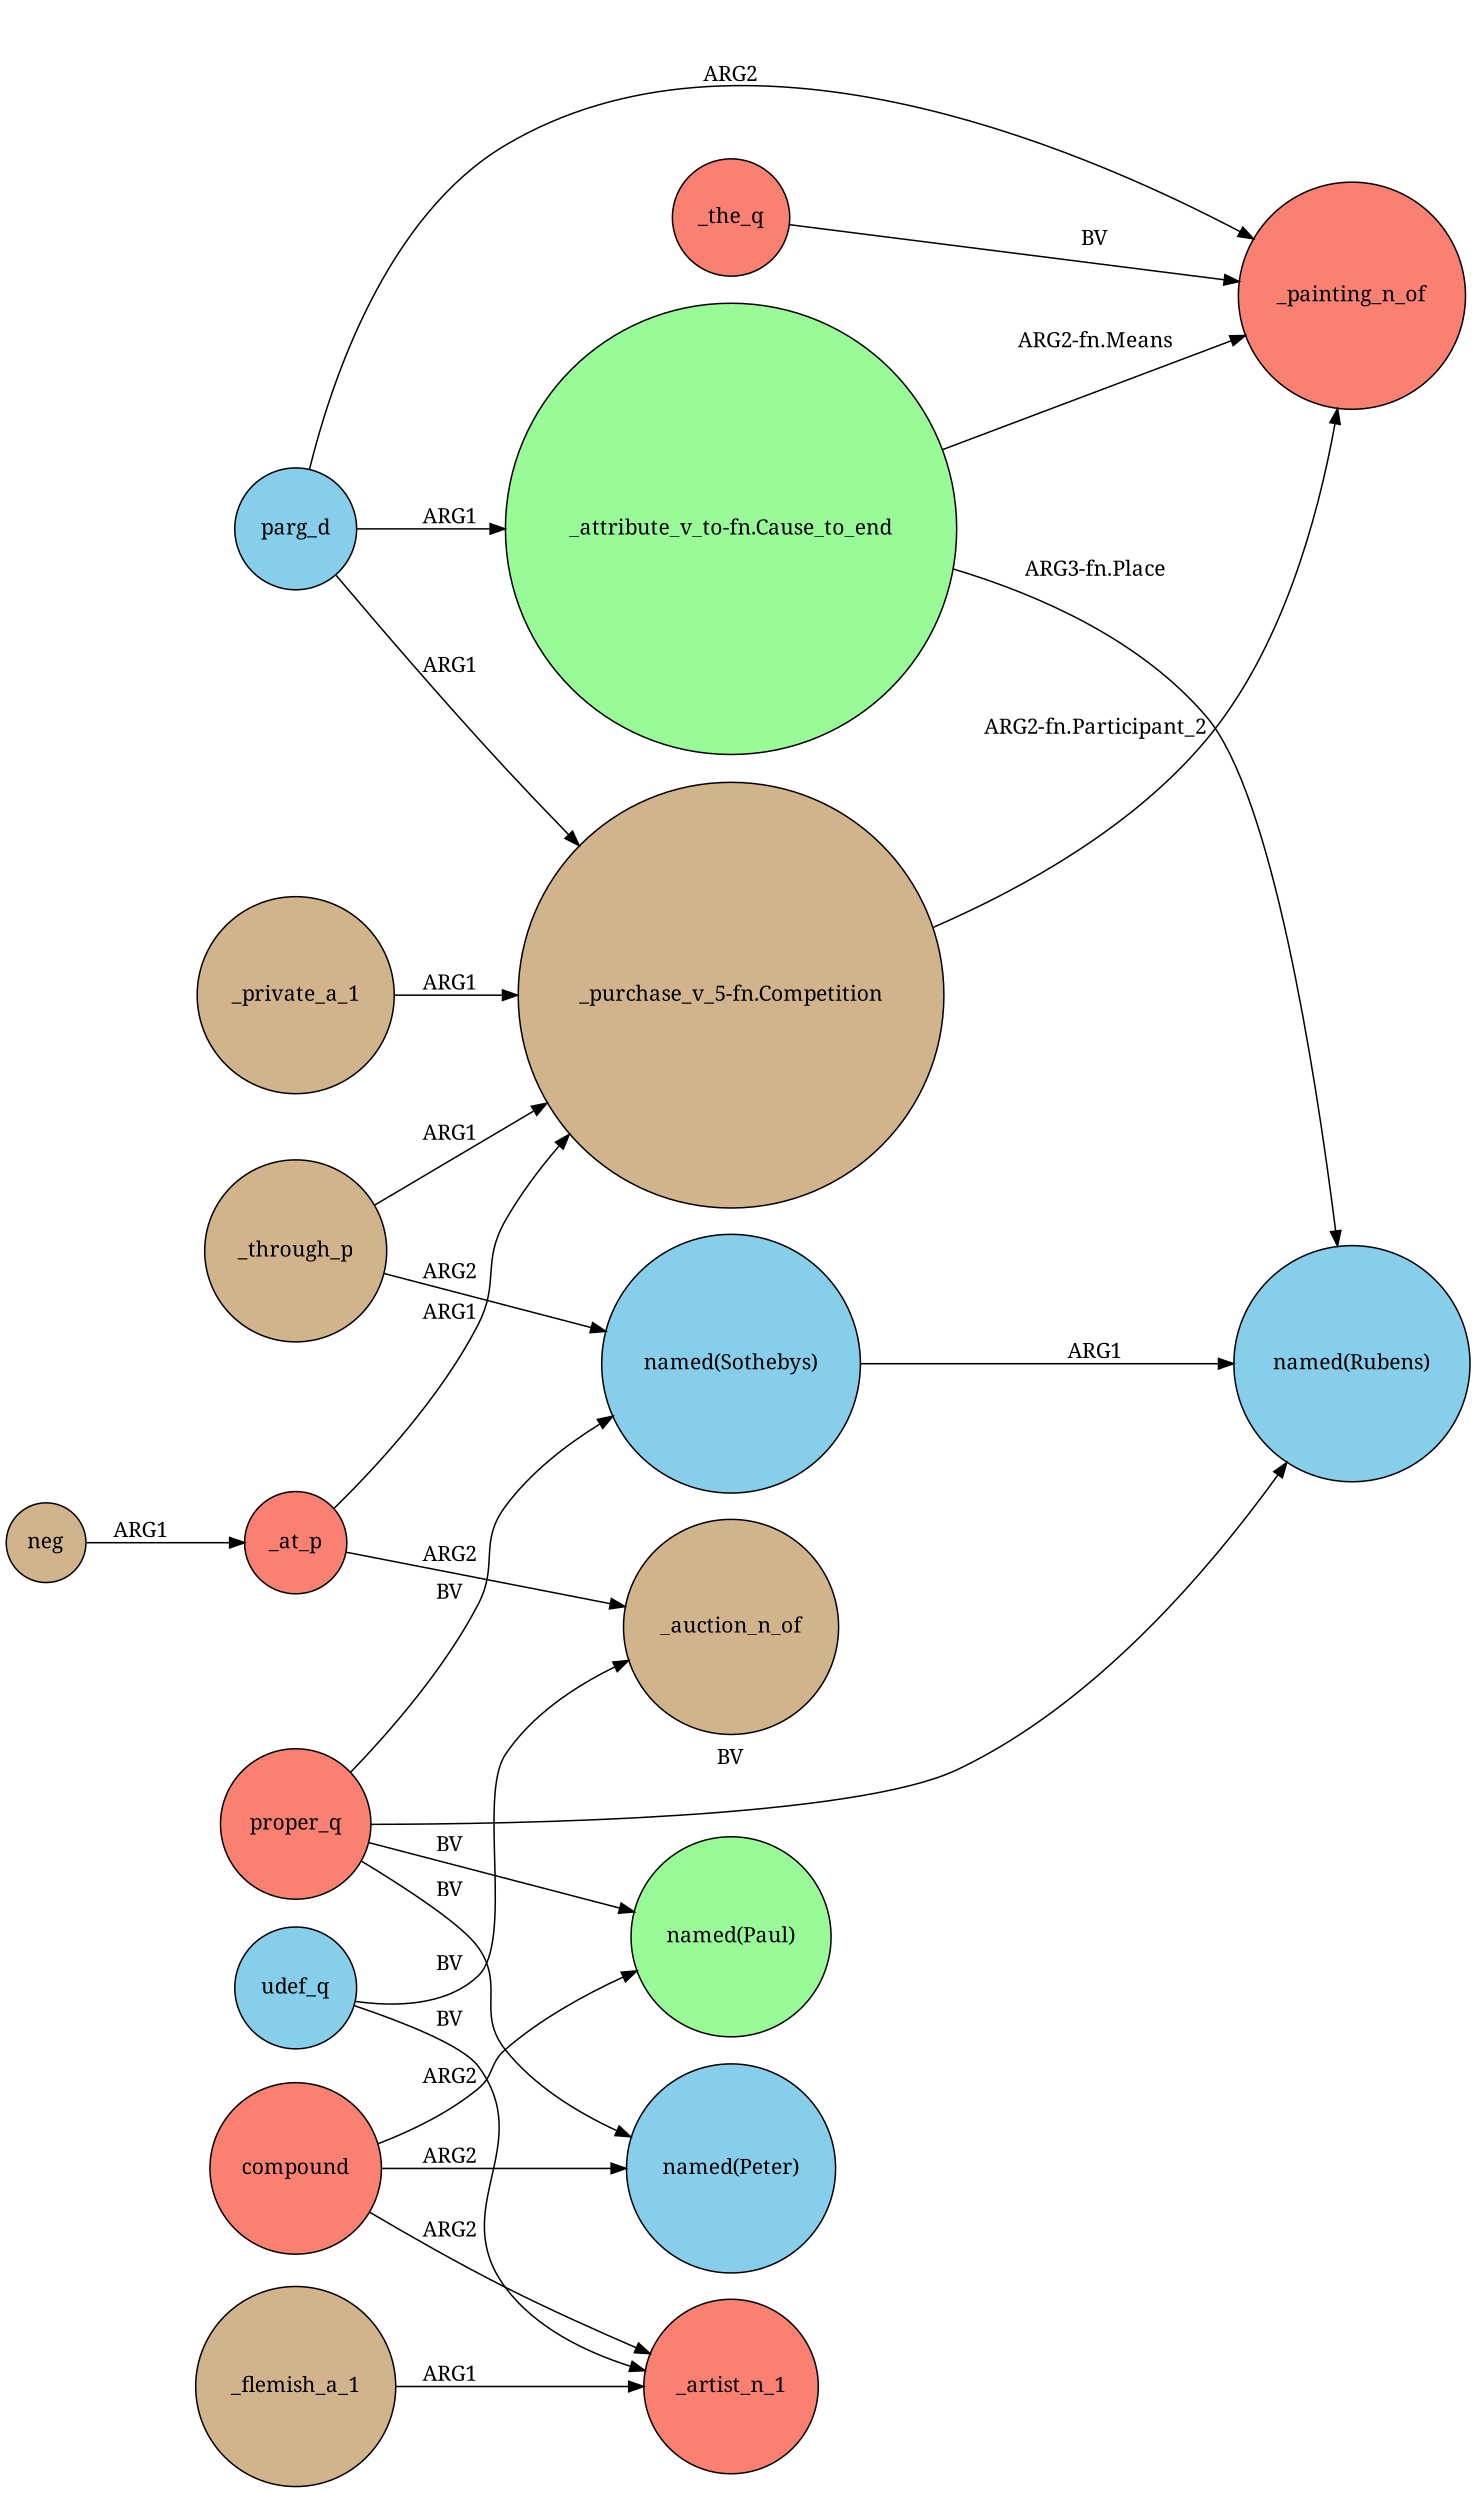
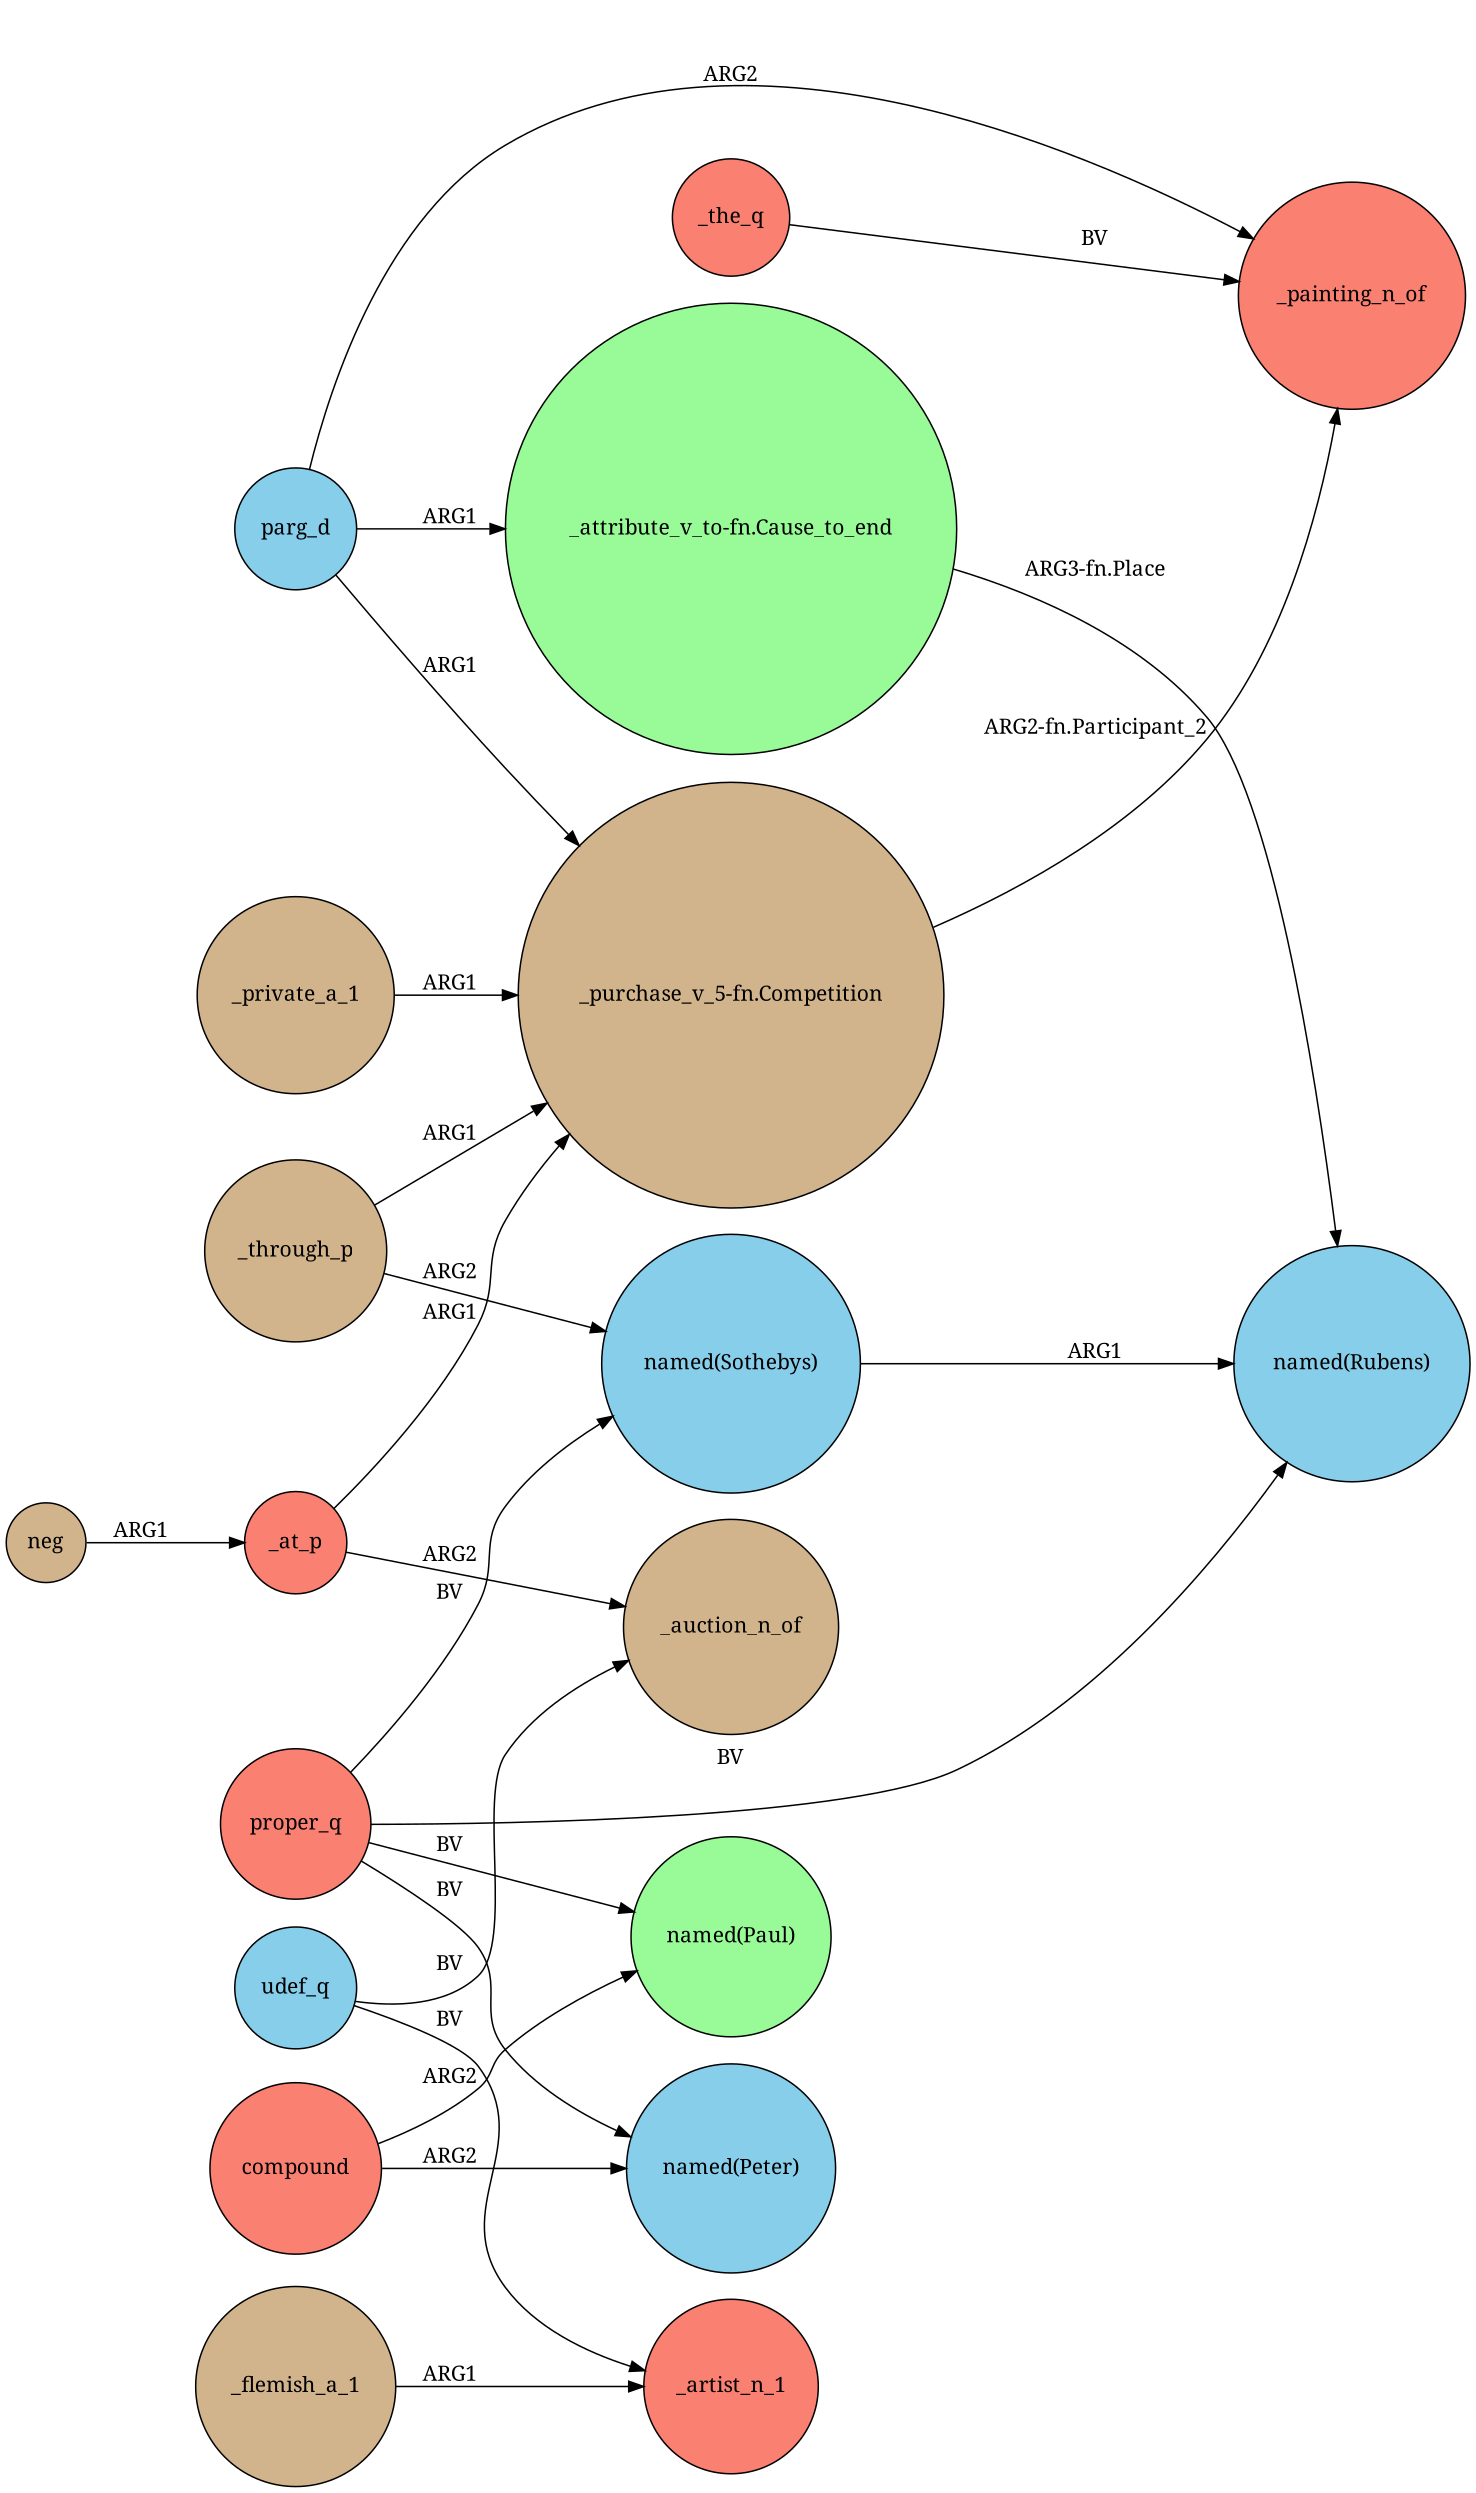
edge "_attribute_v_to-fn.Cause_to_end" -> "_painting_n_of": removed, label "ARG2-fn.Means"
edge "compound" -> "_artist_n_1": removed, label "ARG2"
